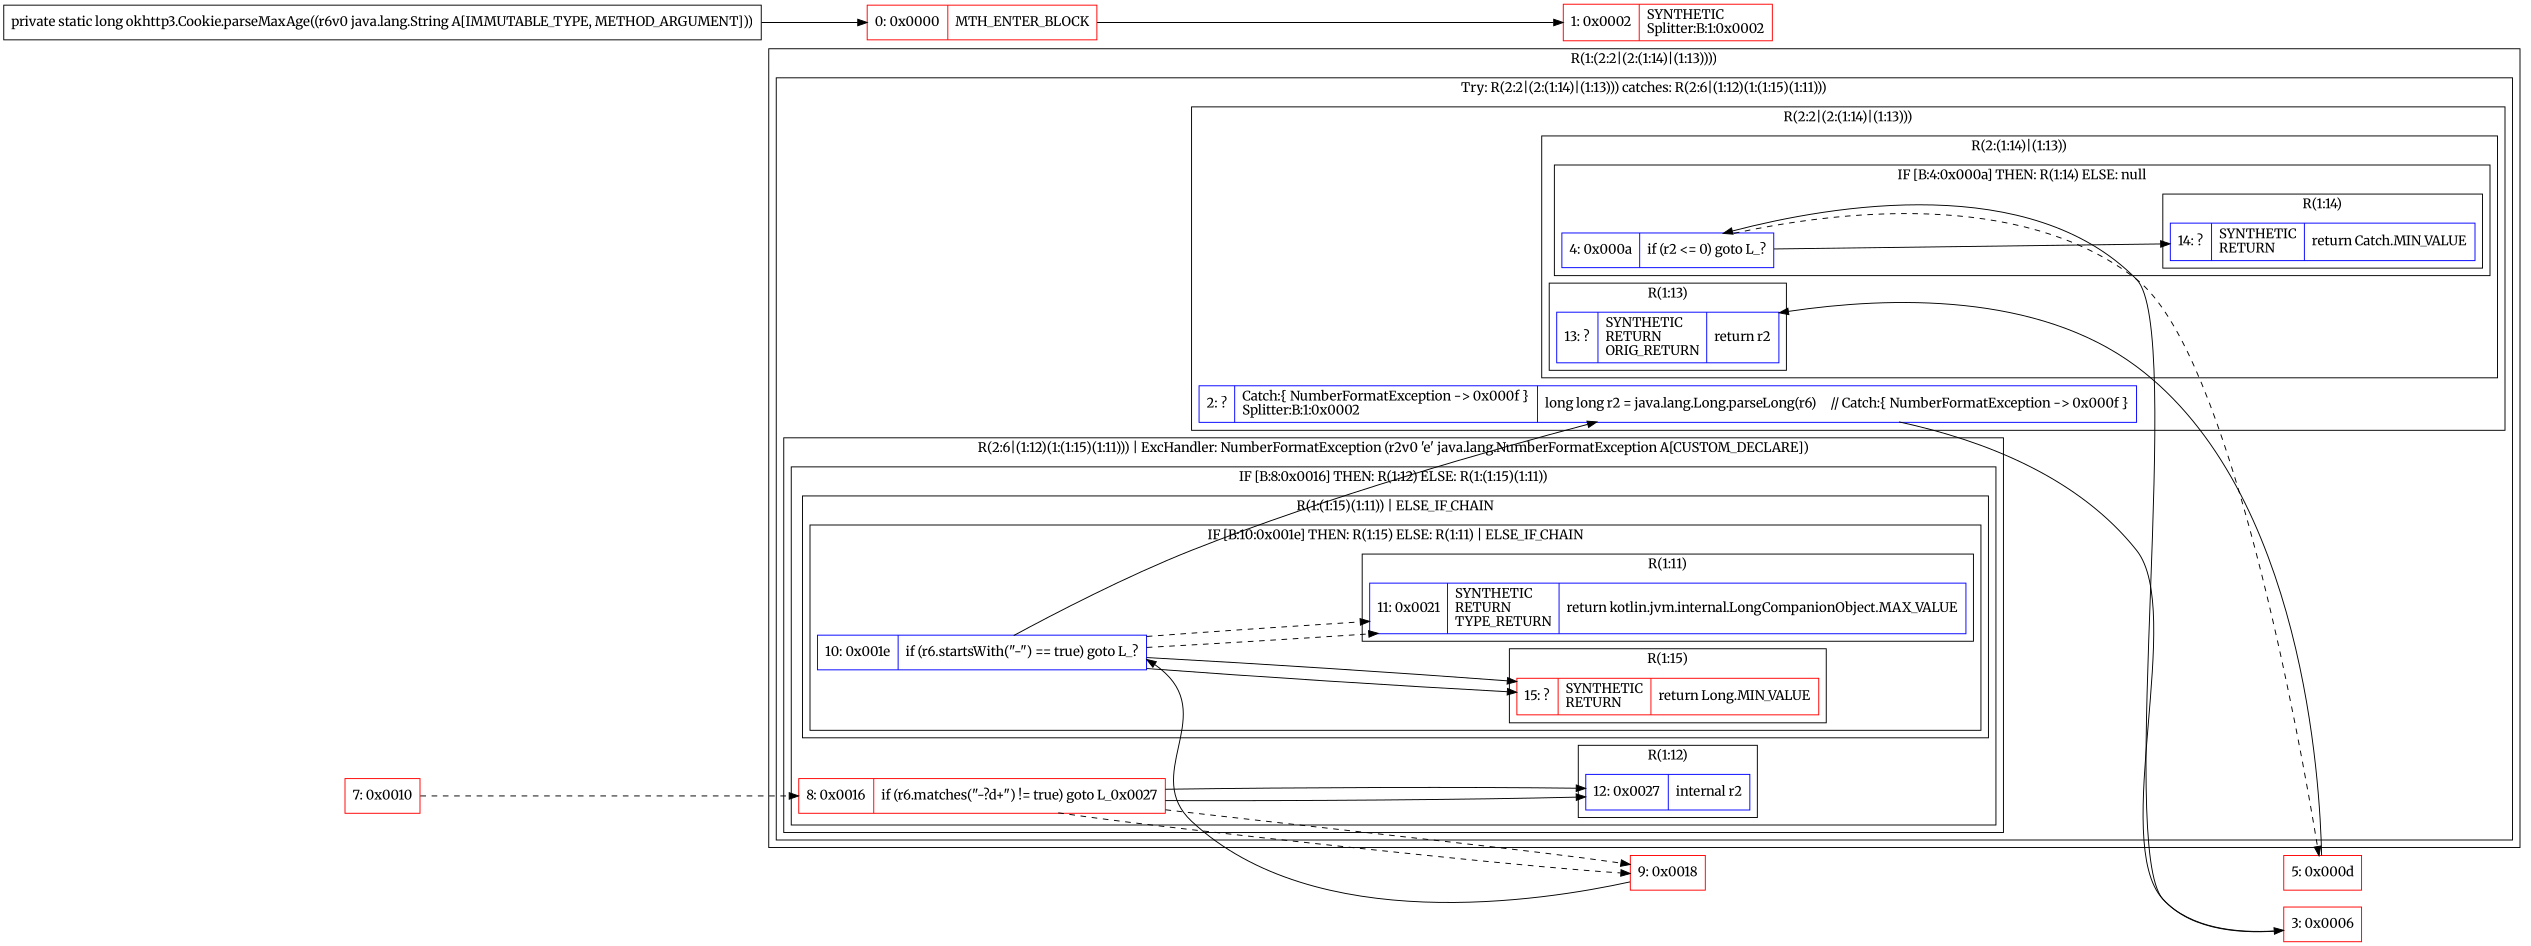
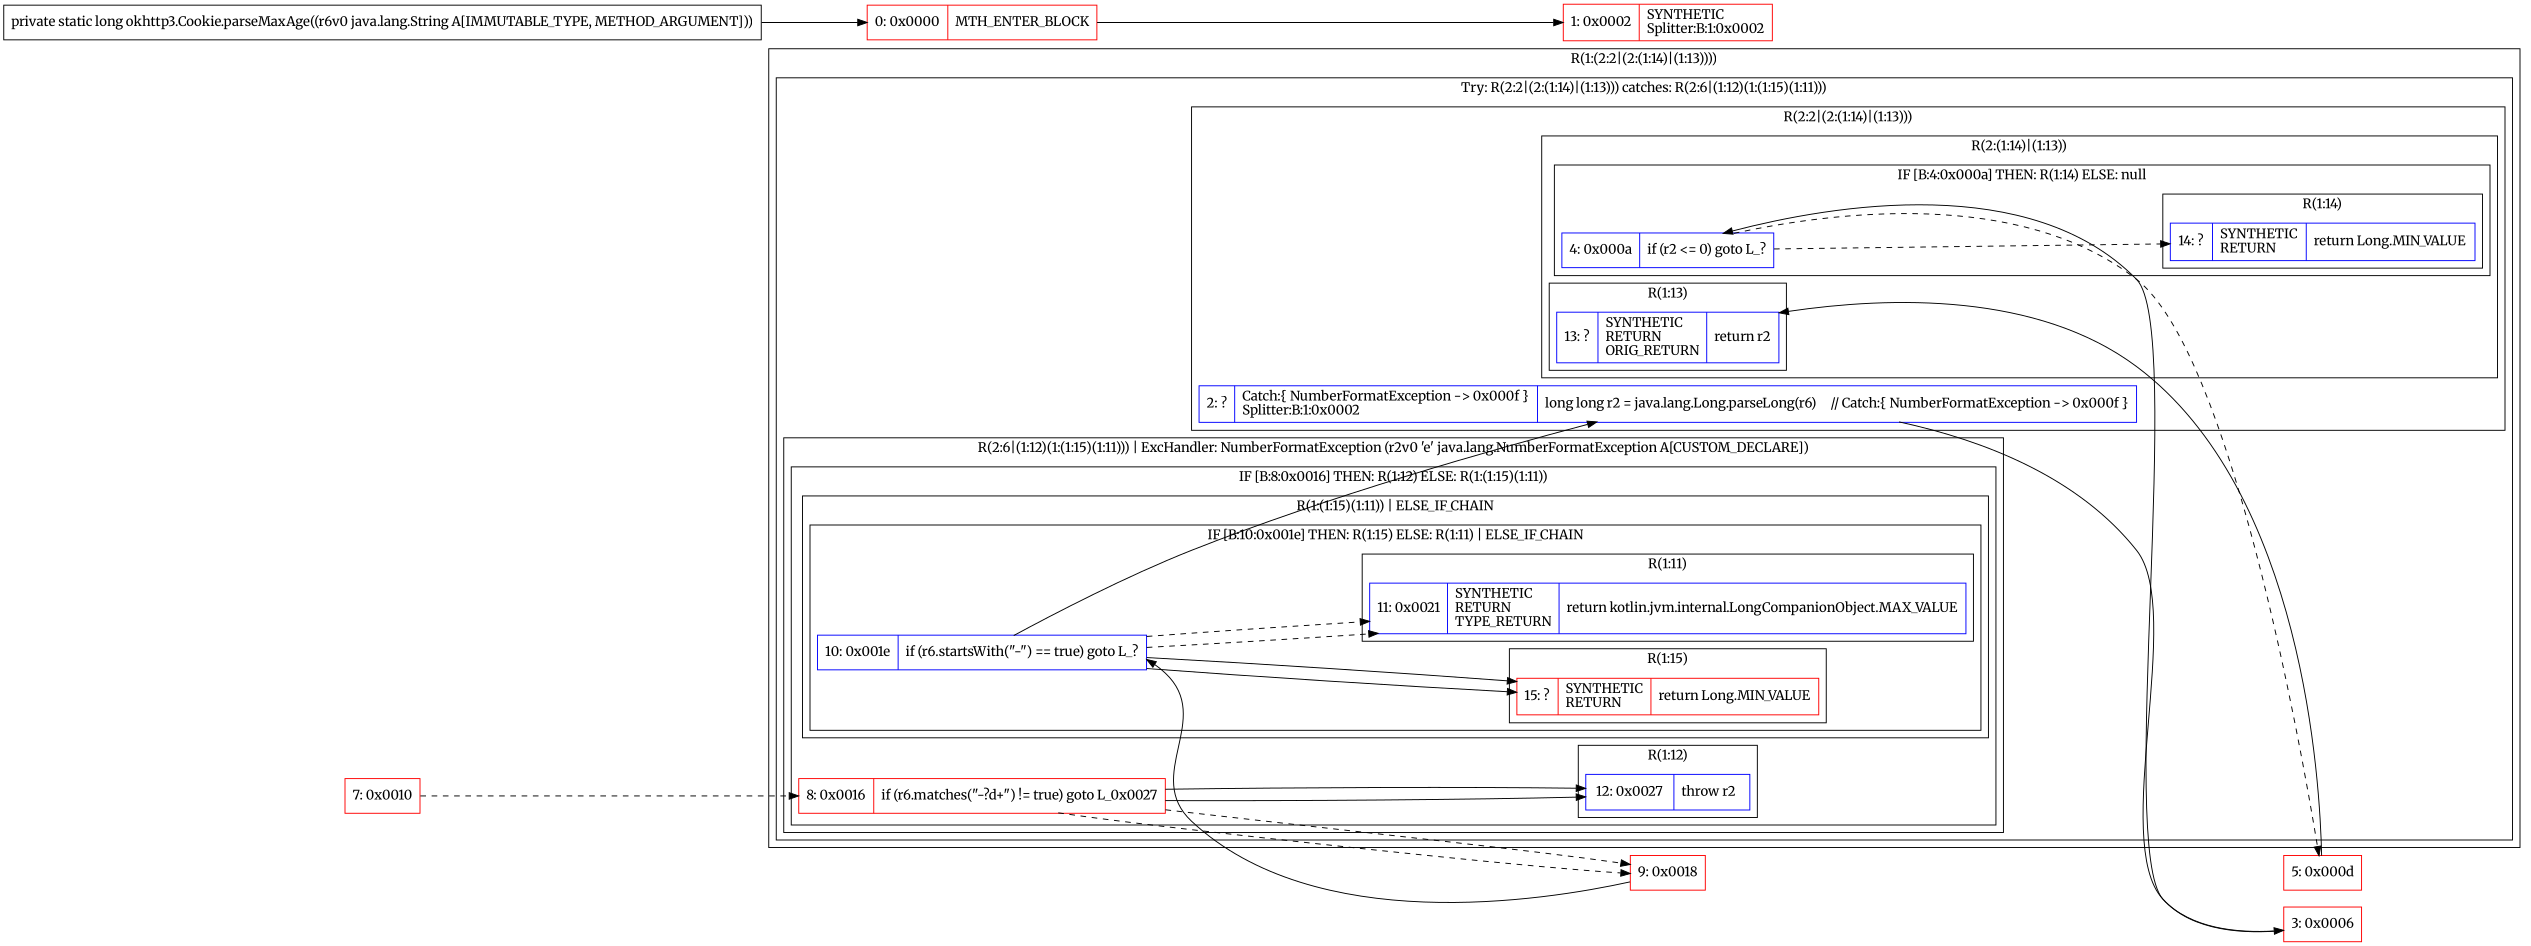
node "14: ?": text "return Catch.MIN_VALUE" -> "return Long.MIN_VALUE"
edge "4: 0x000a" -> "14: ?": style solid -> dashed
node "12: 0x0027": text "internal r2" -> "throw r2"
